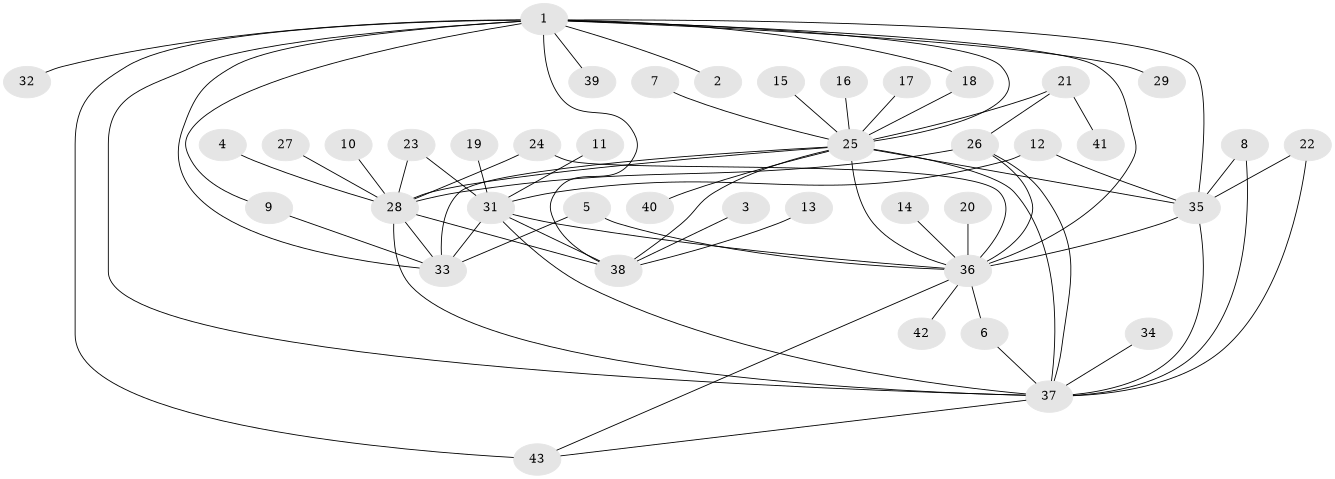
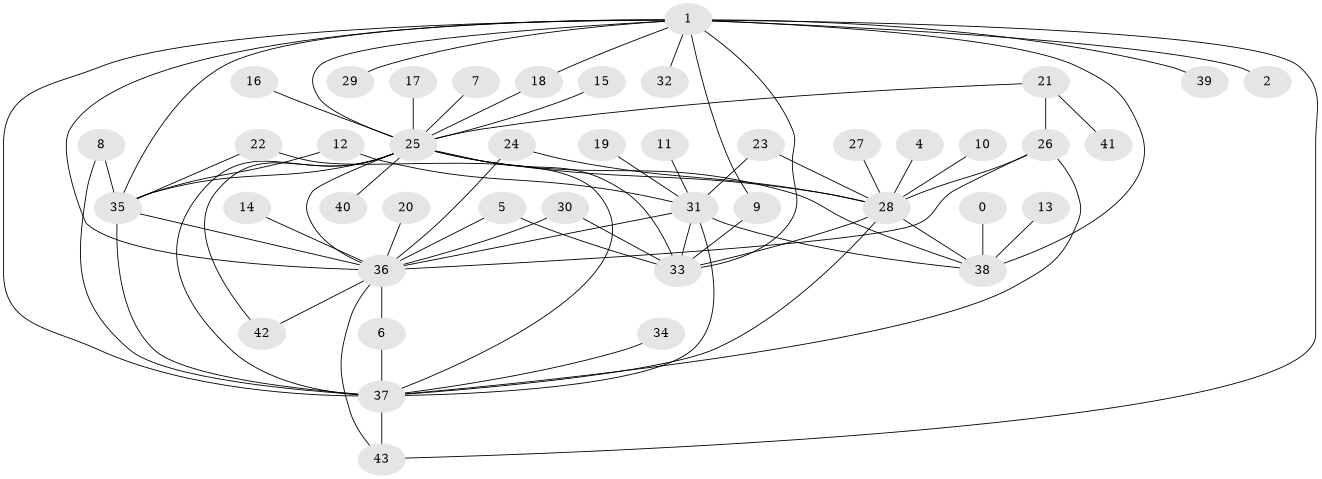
edge "25" -- "42": added
node "30": added
node "3": label "3" -> "0"
